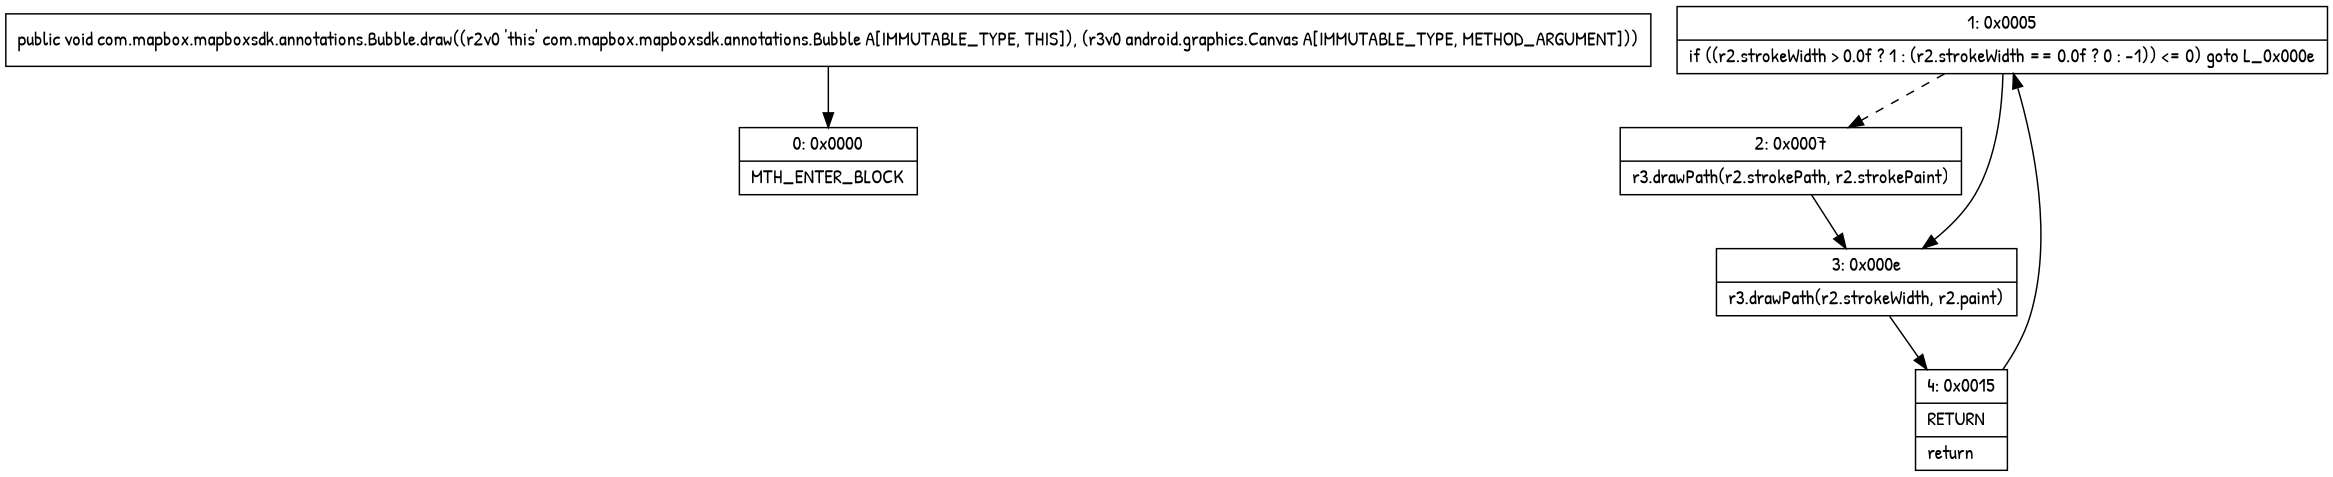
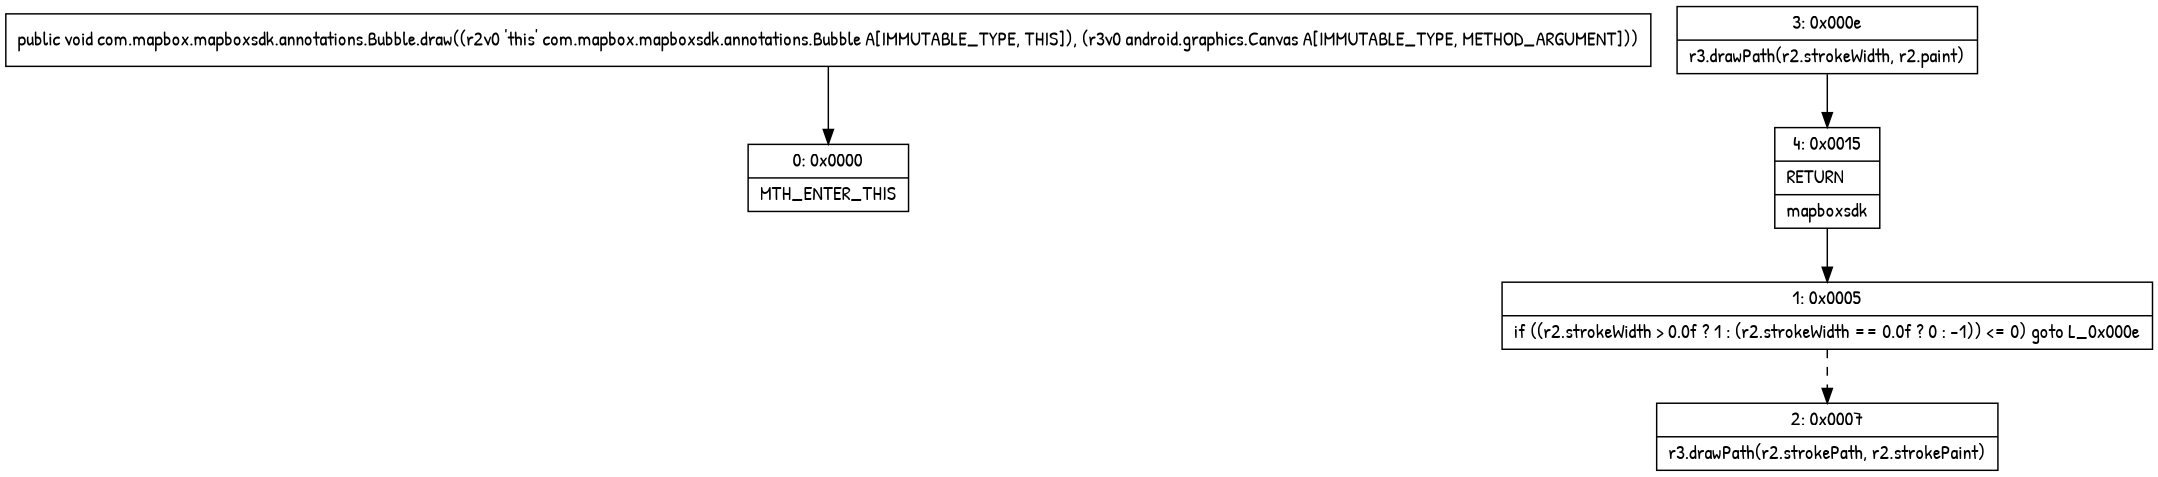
edge "1: 0x0005" -> "3: 0x000e": removed
node "0: 0x0000": text "MTH_ENTER_BLOCK" -> "MTH_ENTER_THIS"
edge "2: 0x0007" -> "3: 0x000e": removed
node "4: 0x0015": text "return" -> "mapboxsdk"
